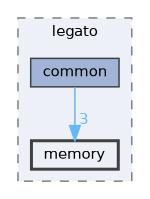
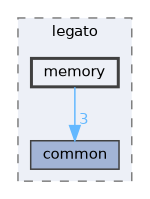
edge "common" -> "memory": reversed
